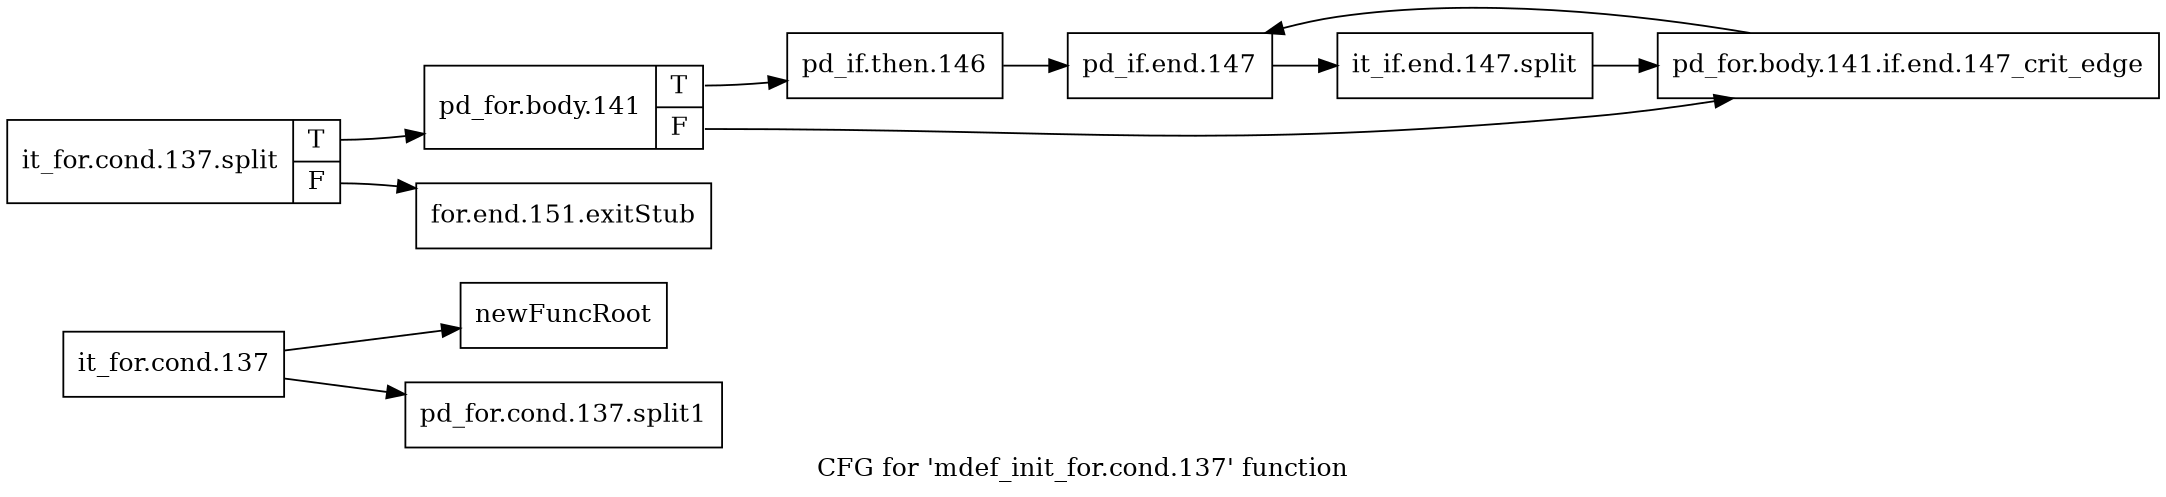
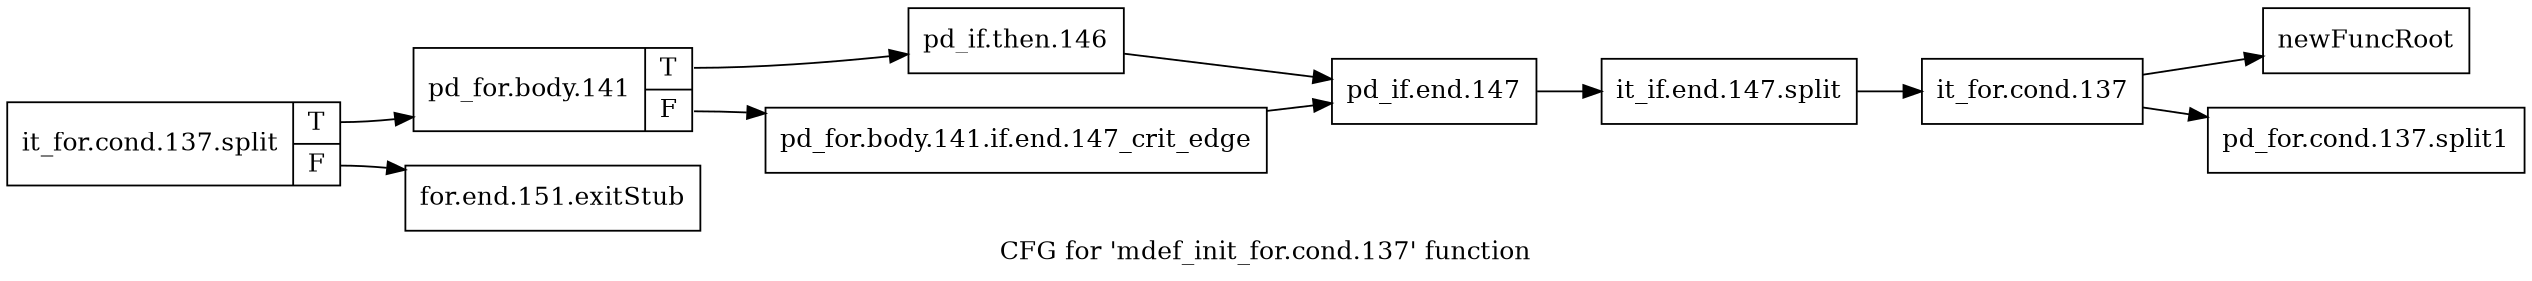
edge "it_if.end.147.split" -> "pd_for.body.141.if.end.147_crit_edge": now "it_if.end.147.split" -> "it_for.cond.137"
